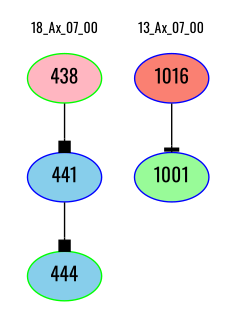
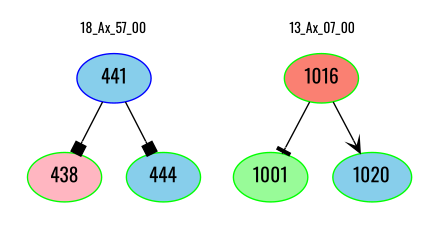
cluster "18_Ax_07_00": label "18_Ax_07_00" -> "18_Ax_57_00"
node "1016": color blue -> green
edge "438" -> "441": reversed
node "1001": color blue -> green
node "1020": added
